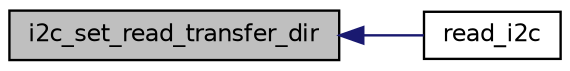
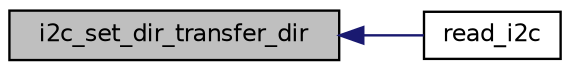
node "i2c_set_read_transfer_dir": label "i2c_set_read_transfer_dir" -> "i2c_set_dir_transfer_dir"
